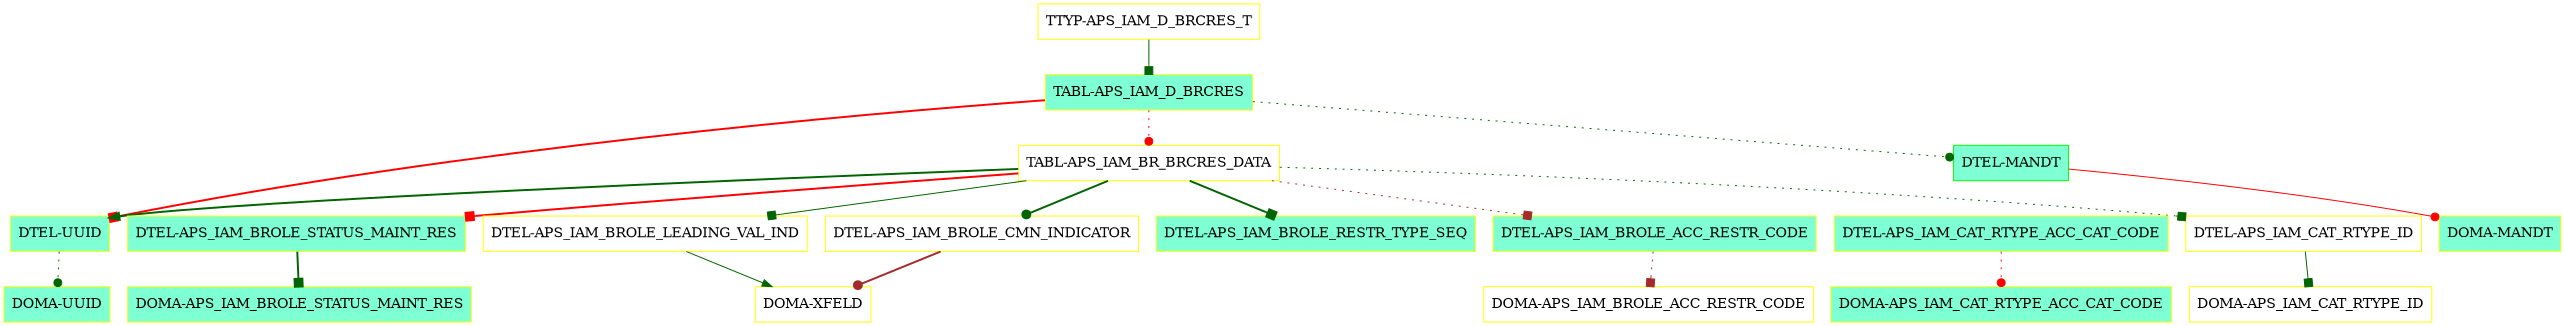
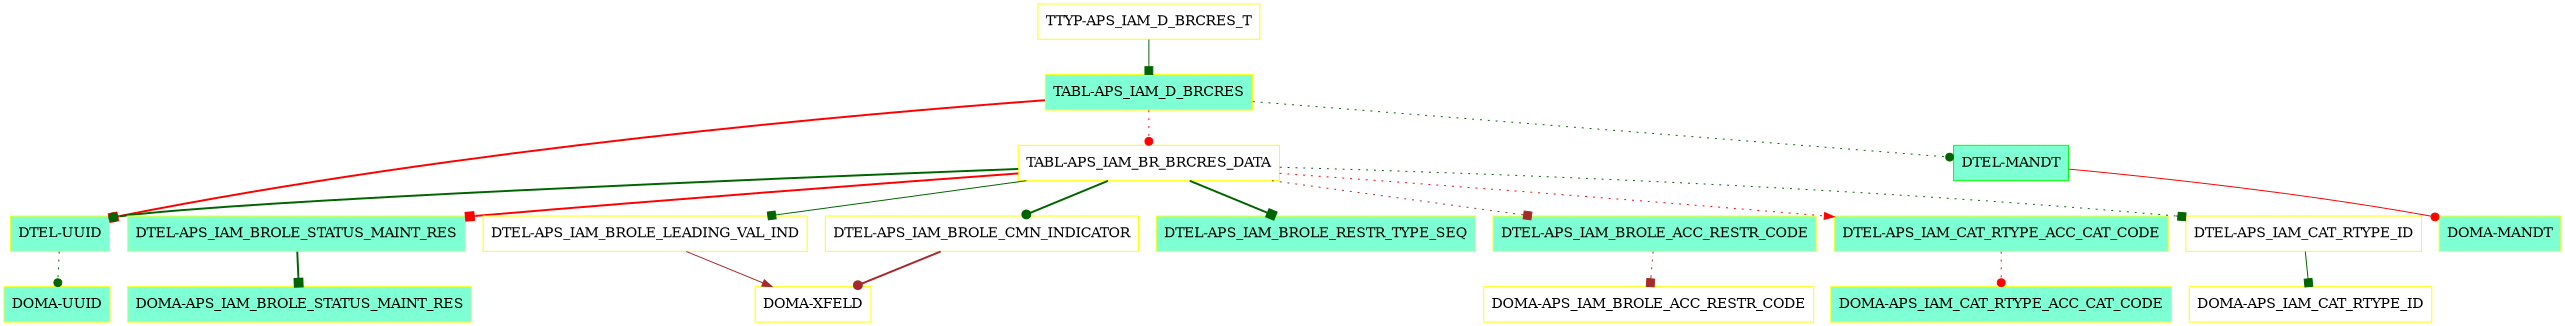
edge "TABL-APS_IAM_BR_BRCRES_DATA" -> "DTEL-UUID": arrowhead normal -> dot
edge "TABL-APS_IAM_BR_BRCRES_DATA" -> "DTEL-APS_IAM_CAT_RTYPE_ACC_CAT_CODE": added
edge "DTEL-APS_IAM_BROLE_LEADING_VAL_IND" -> "DOMA-XFELD": color darkgreen -> brown
